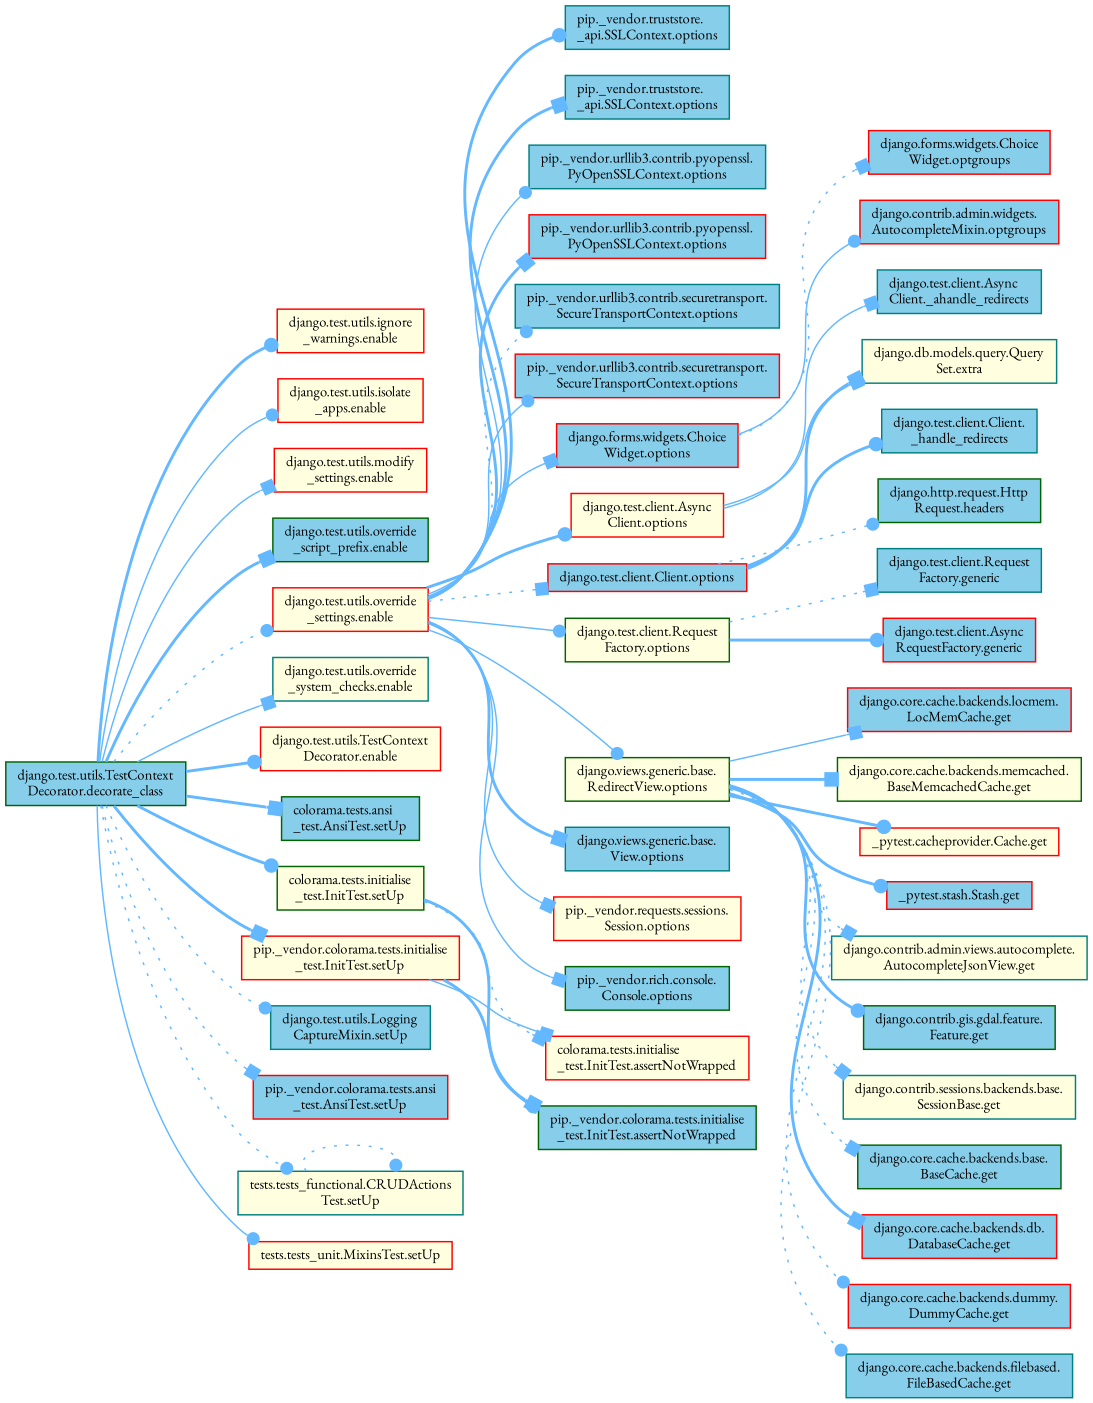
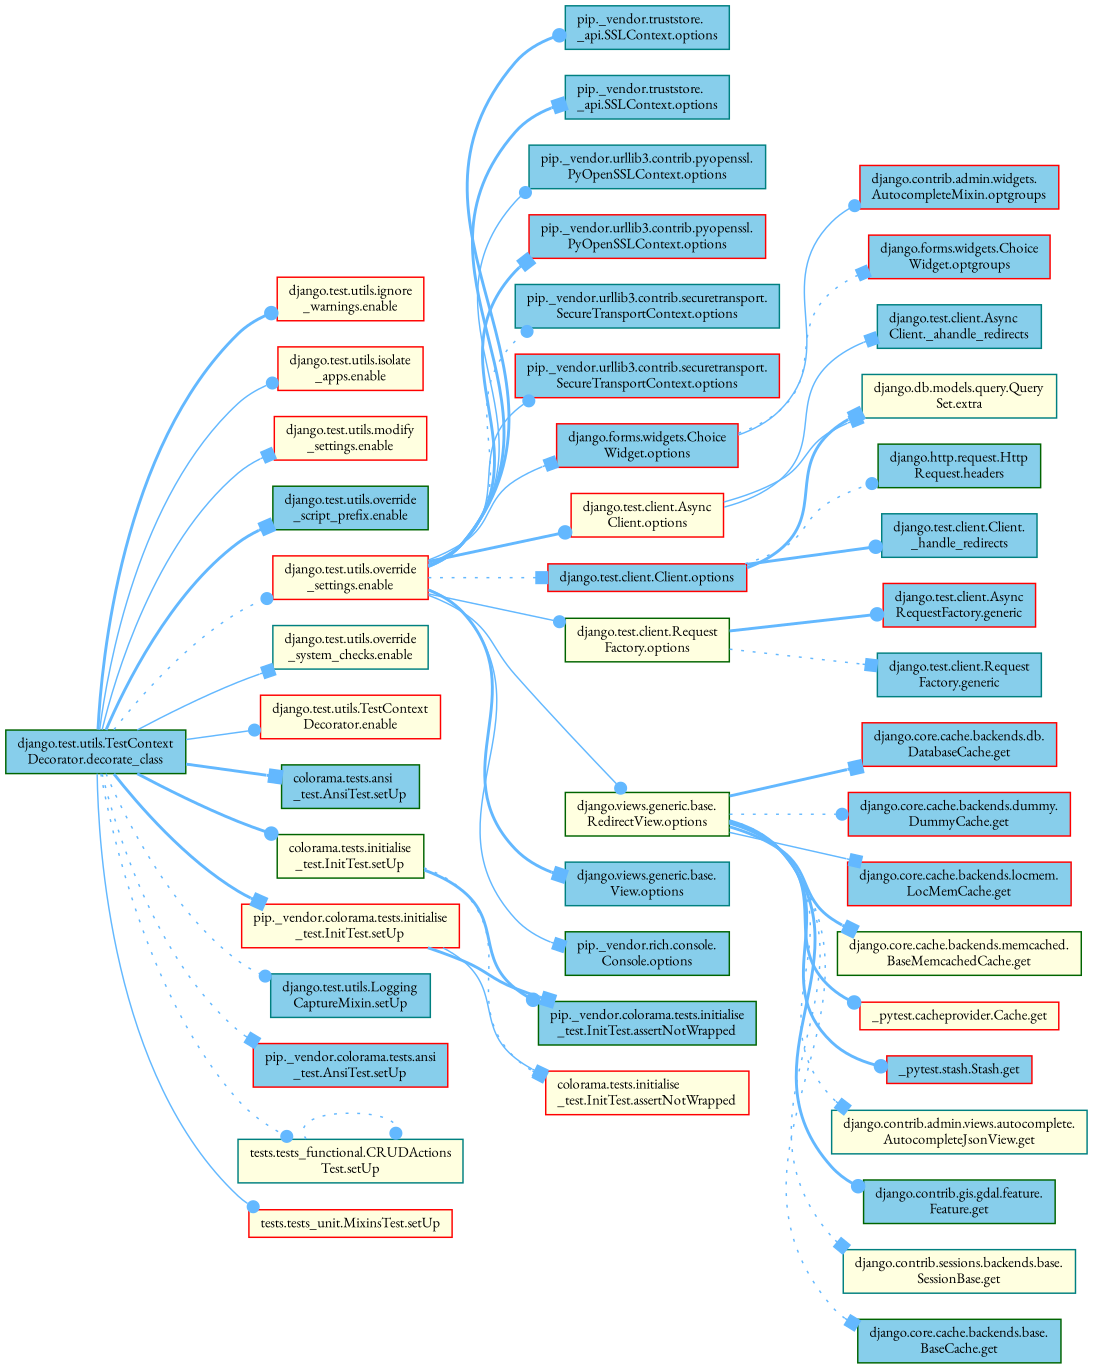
edge "django.test.utils.TestContext Decorator.decorate_class" -> "django.test.utils.TestContext Decorator.enable": style bold -> solid
node "pip._vendor.requests.sessions. Session.options": removed
node "django.core.cache.backends.filebased. FileBasedCache.get": removed
